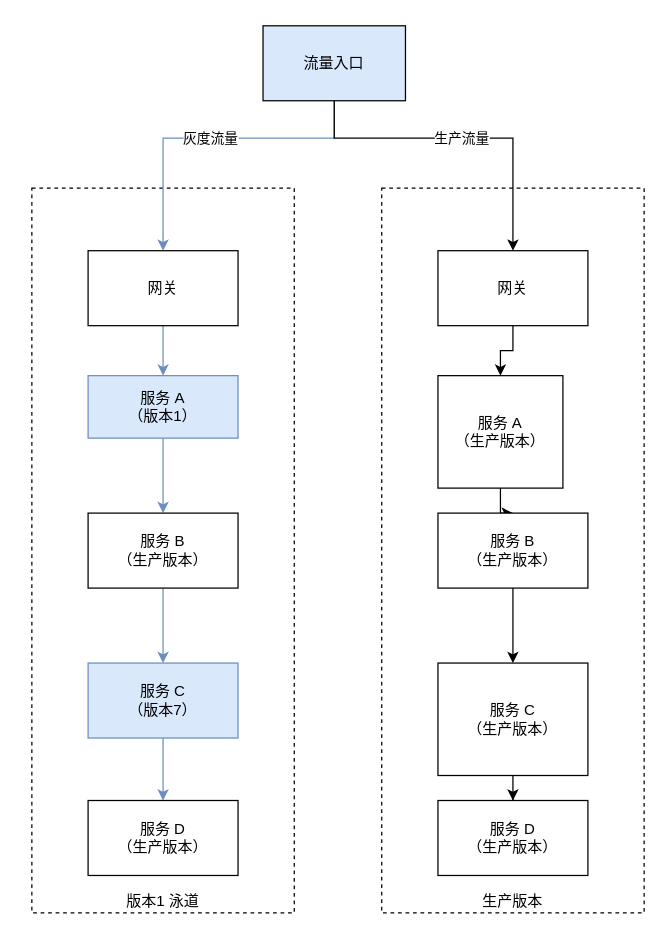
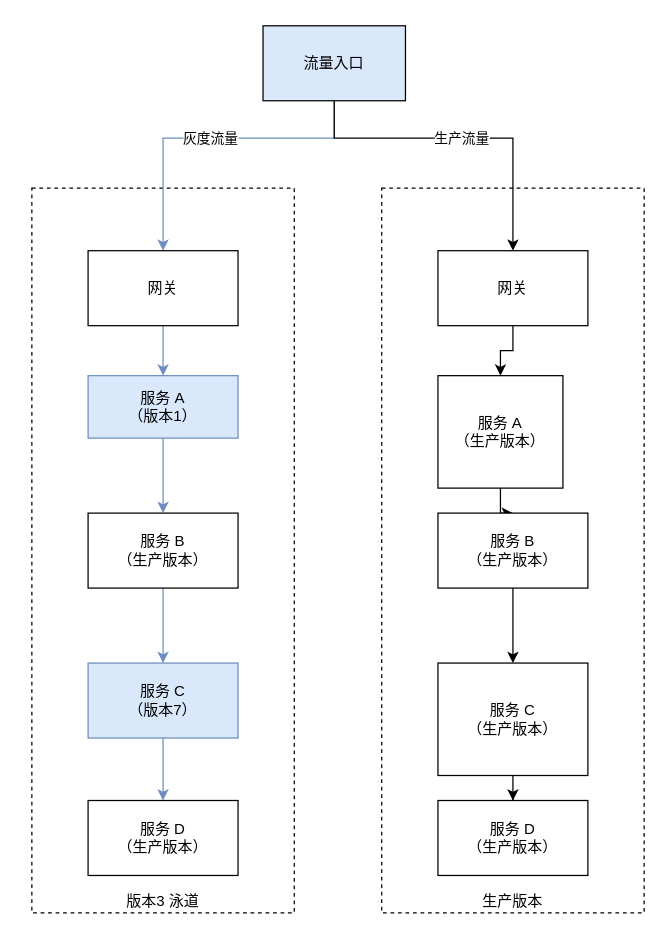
node "版本1 泳道": label "版本1 泳道" -> "版本3 泳道"
